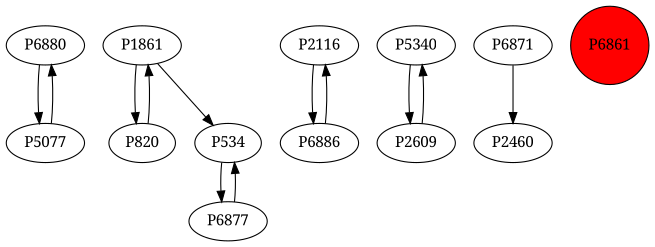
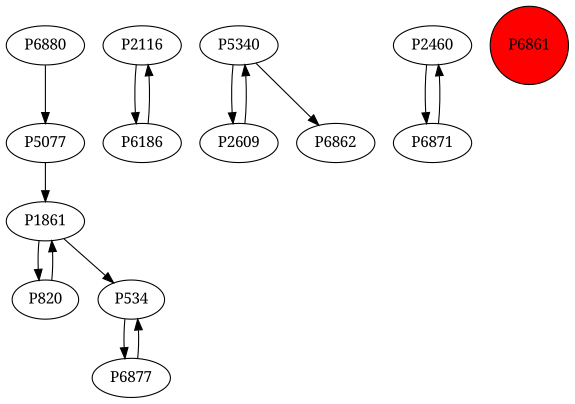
edge "P2460" -> "P6871": added
edge "P5077" -> "P6880": now "P5077" -> "P1861"
node "P6886": label "P6886" -> "P6186"
node "P6862": added
